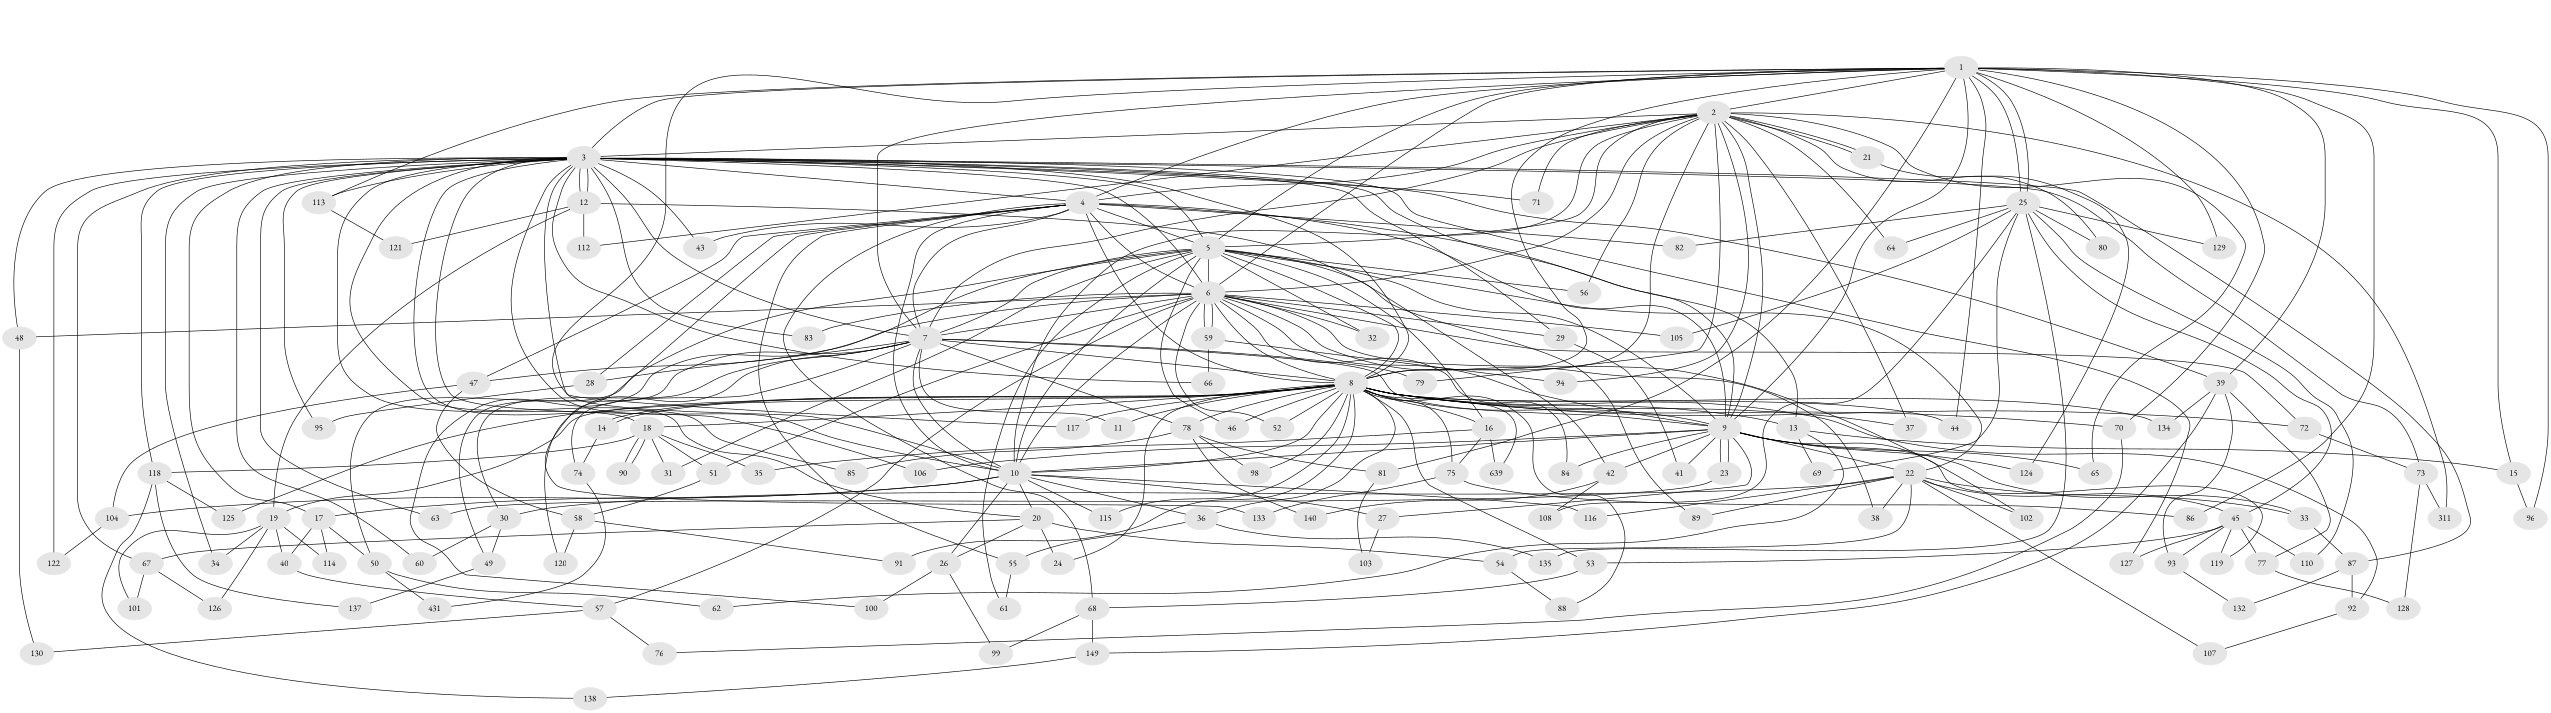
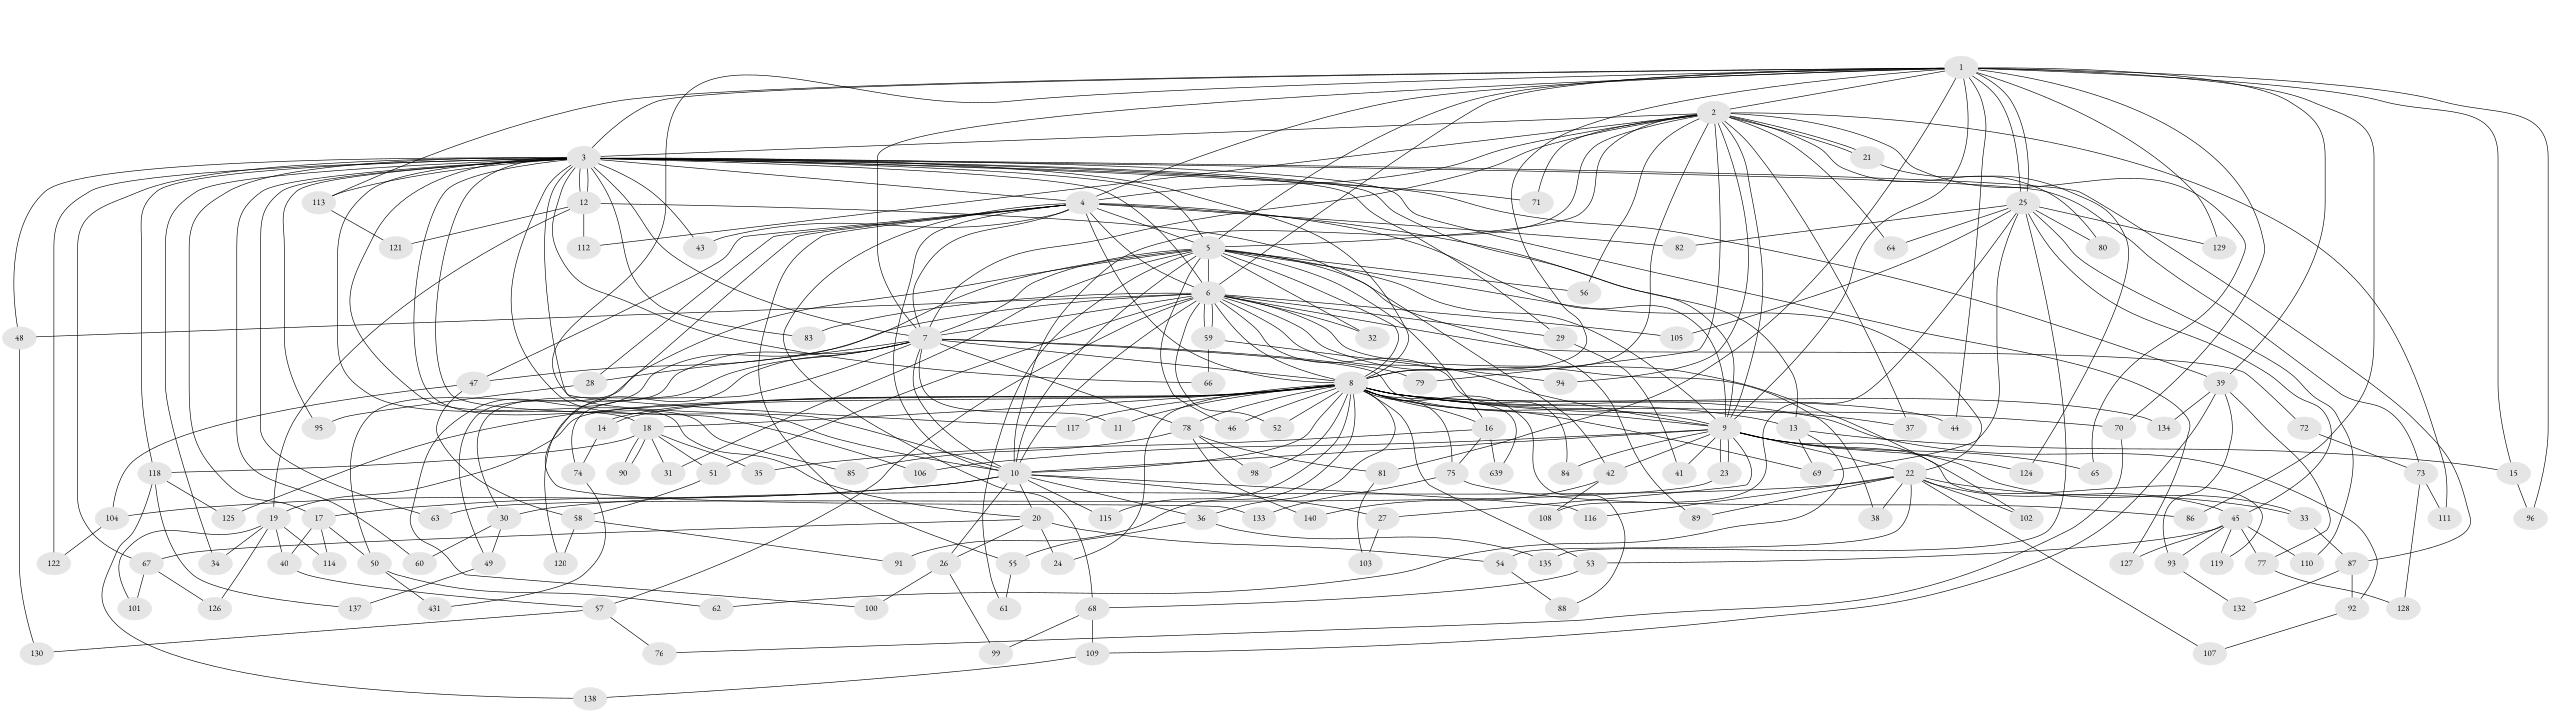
edge "2" -- "6": removed
edge "8" -- "72": now "8" -- "69"
node "311": label "311" -> "111"
node "149": label "149" -> "109"
